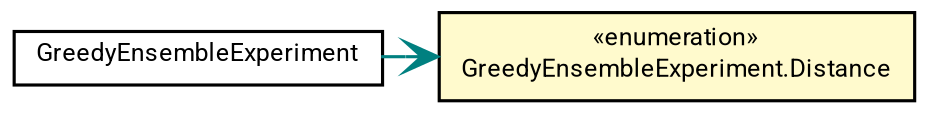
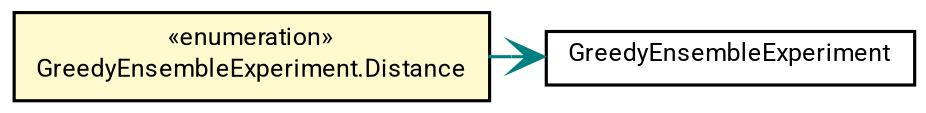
edge "GreedyEnsembleExperiment" -> "GreedyEnsembleExperiment.Distance": reversed
